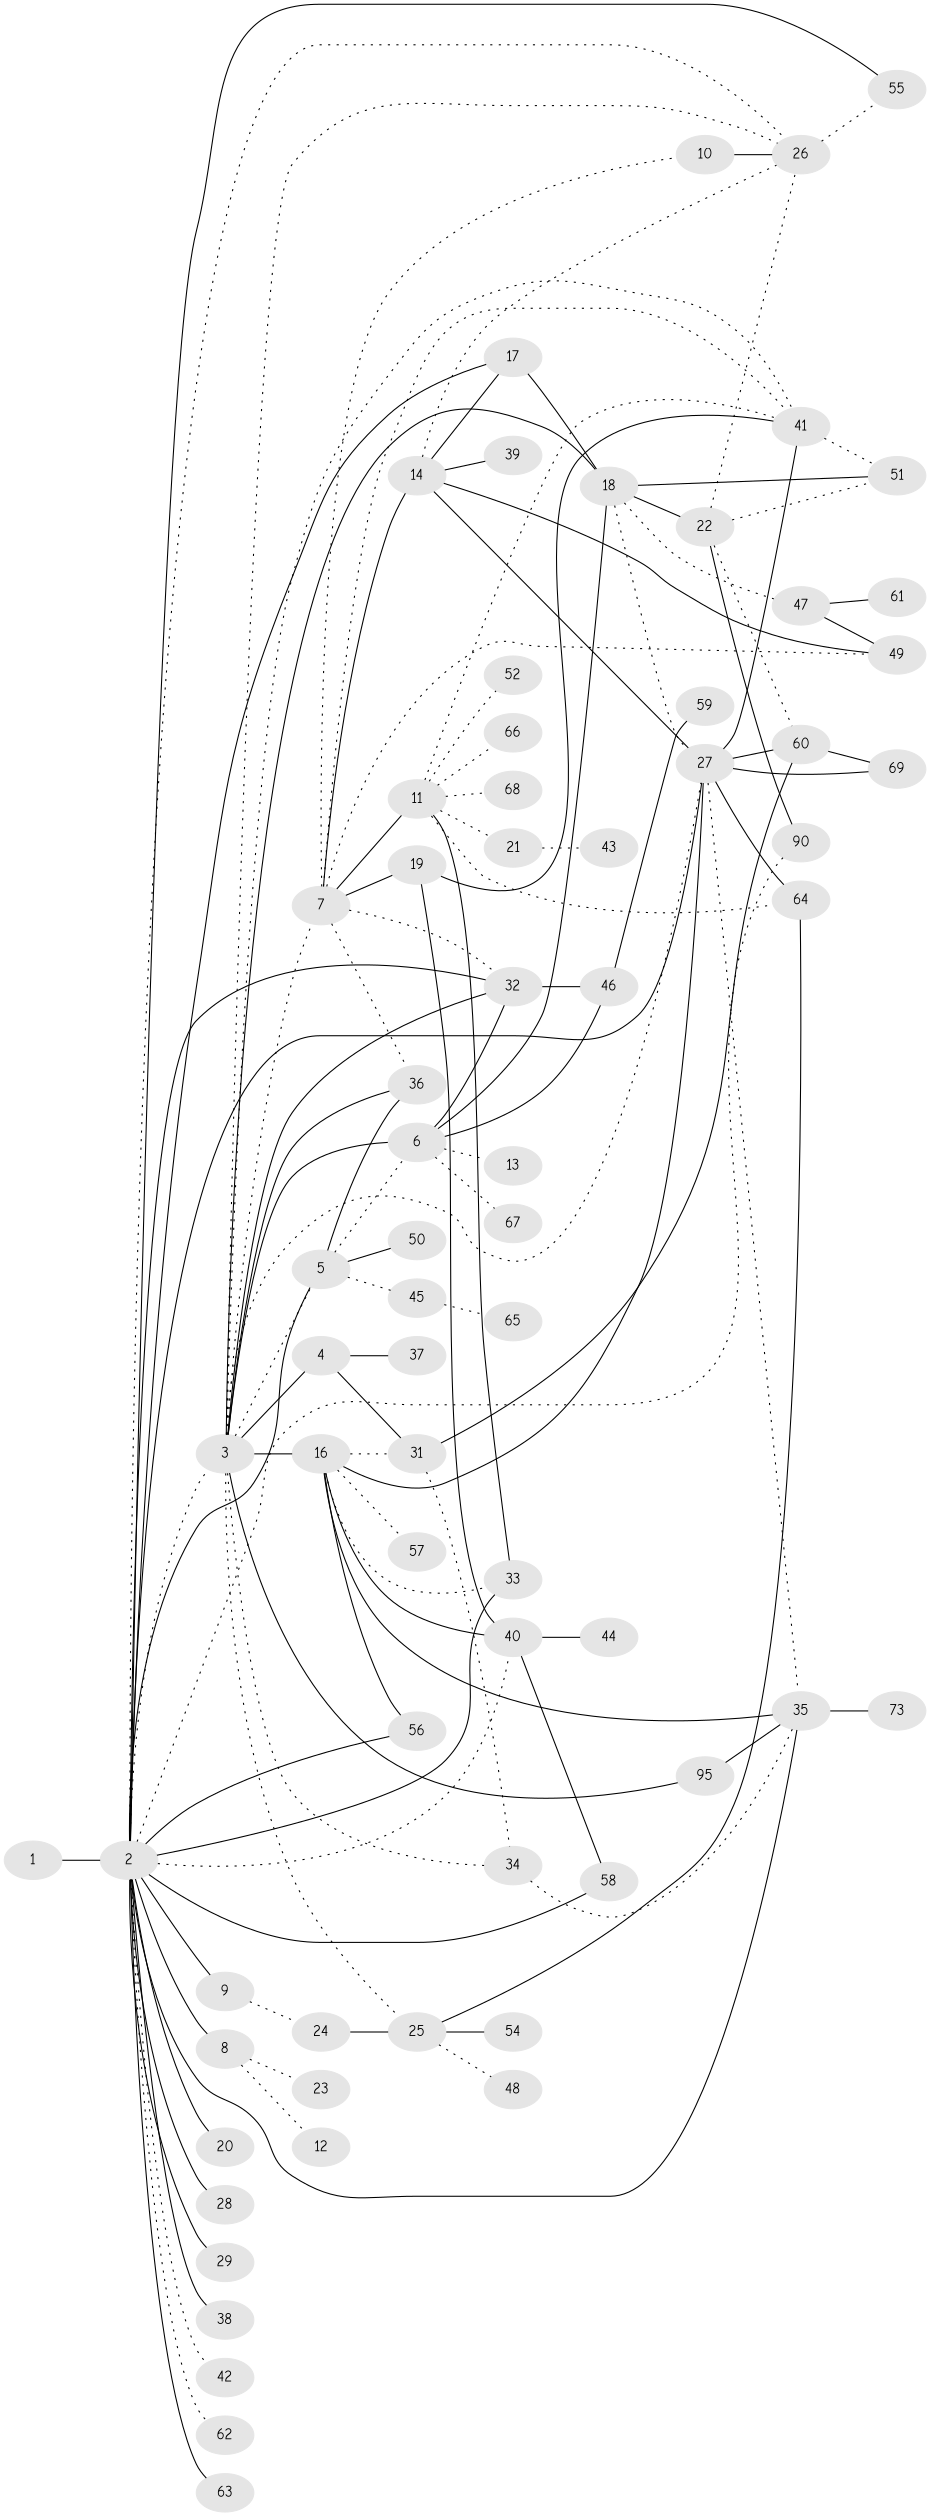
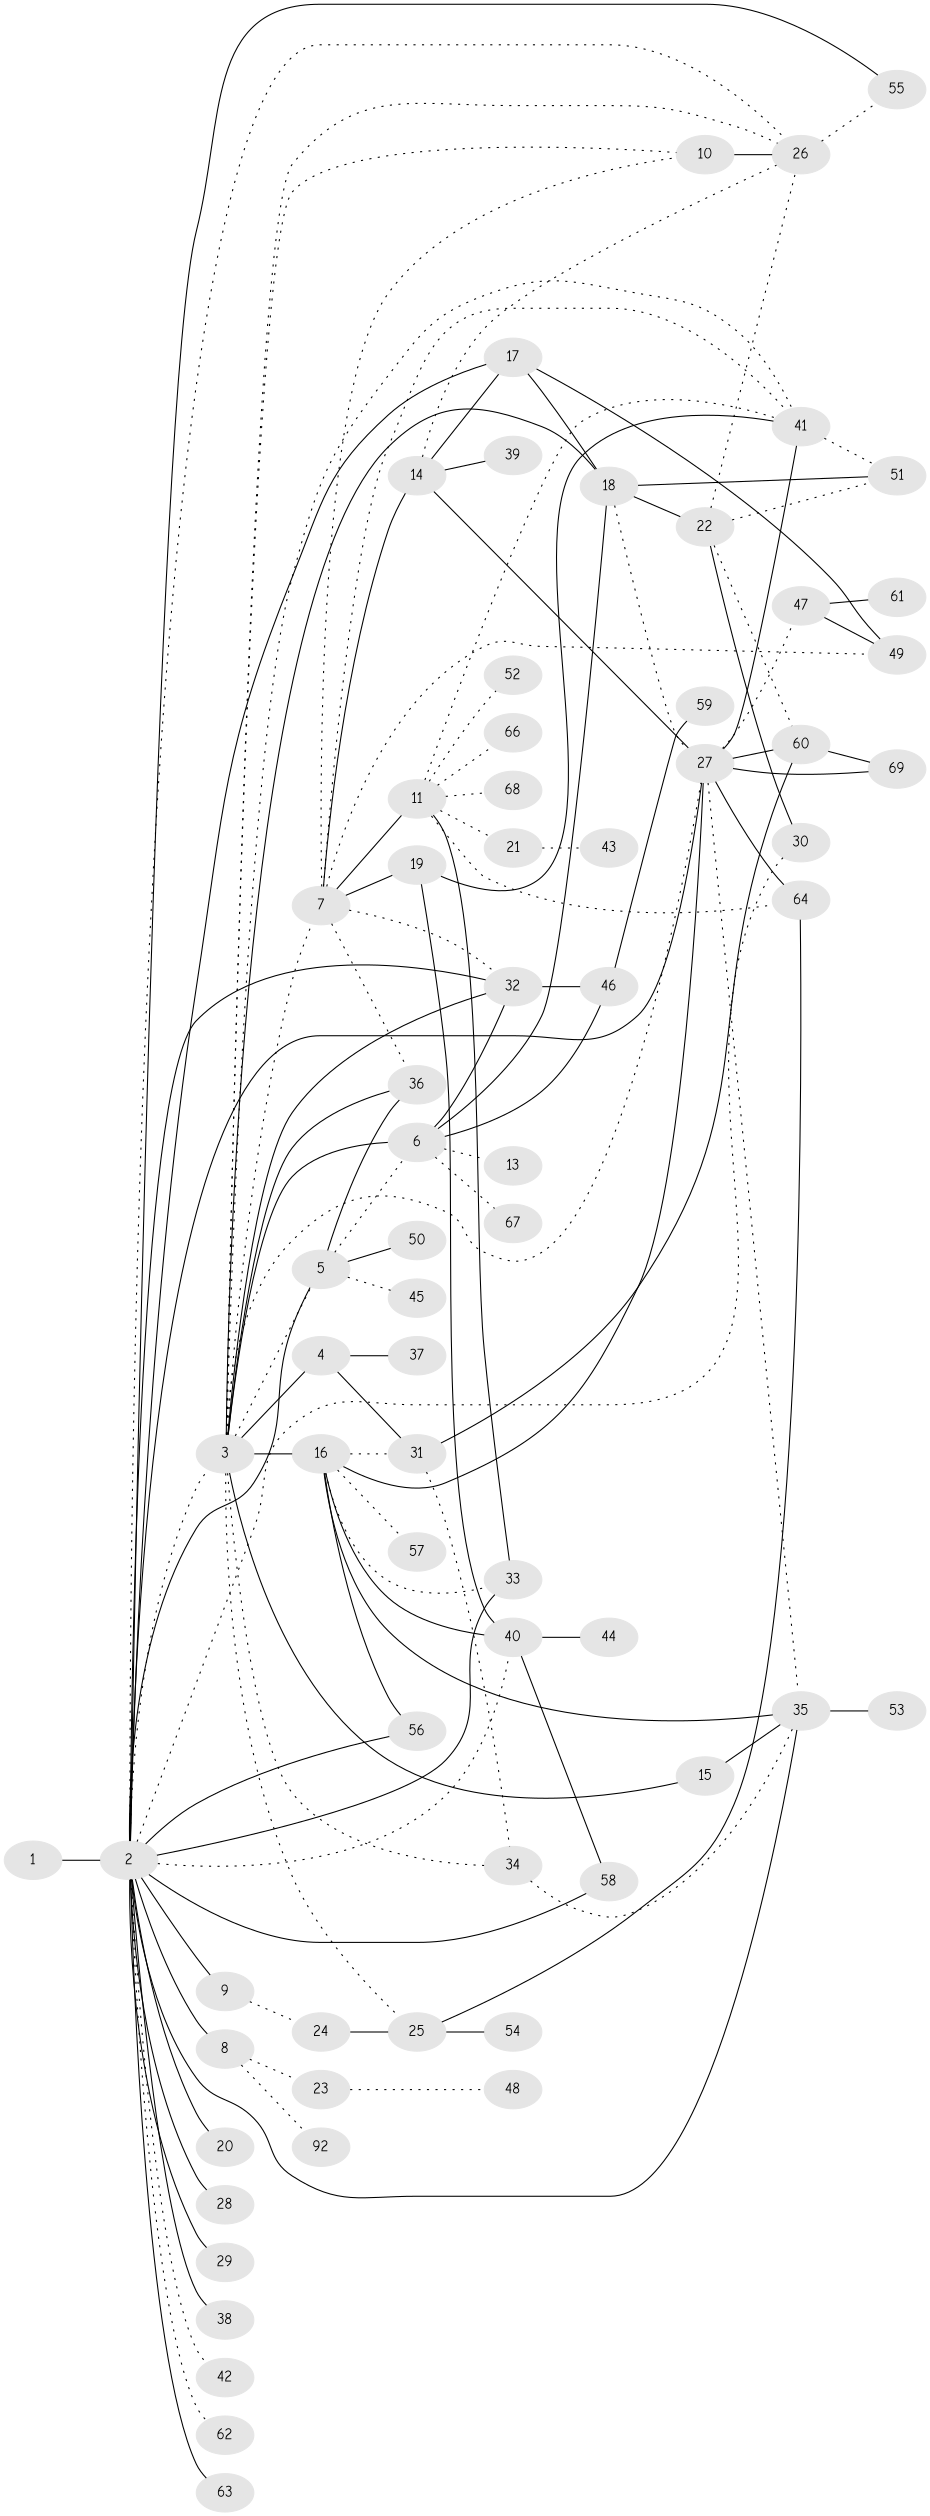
edge "18" -- "47": now "27" -- "47"
edge "14" -- "49": now "17" -- "49"
edge "10" -- "3": added
node "90": label "90" -> "30"
node "65": removed
node "73": label "73" -> "53"
node "95": label "95" -> "15"
edge "25" -- "48": now "23" -- "48"
node "12": label "12" -> "92"
